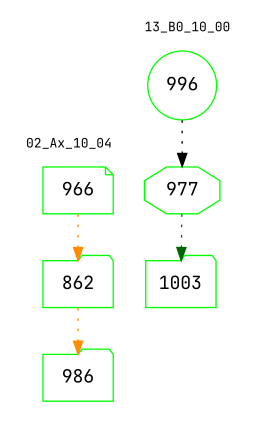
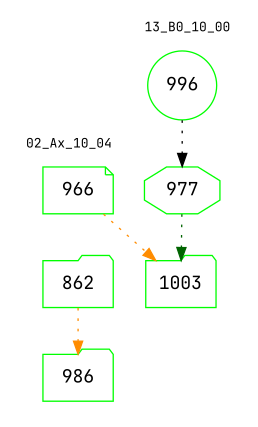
edge "966" -> "862": now "966" -> "1003"
